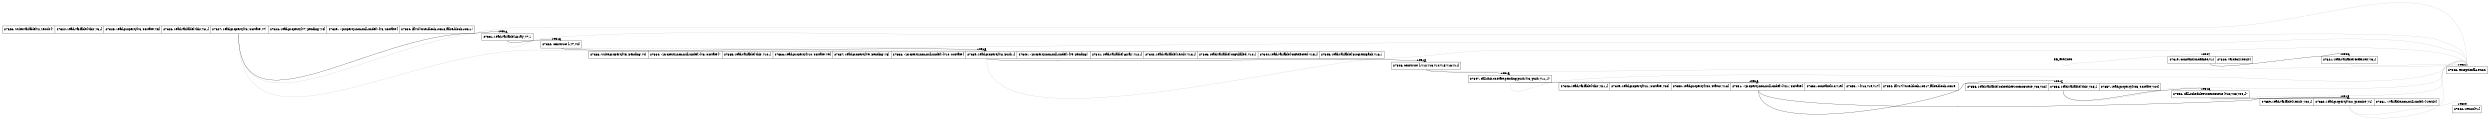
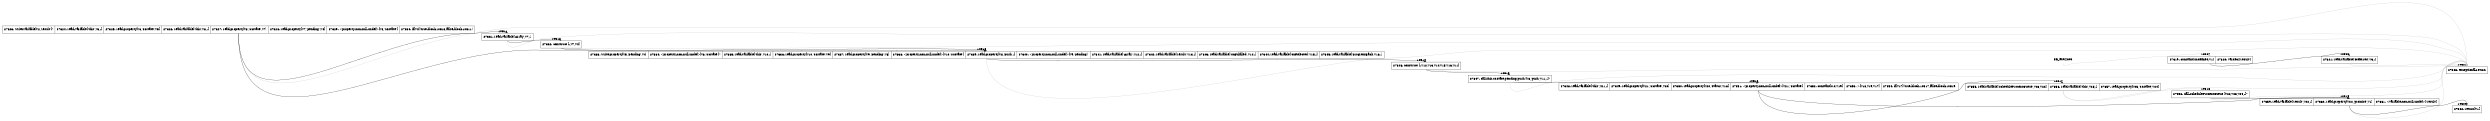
edge "27323: write-variable[v2,'result']*" -> "27333: write-property[v5,'pending',v4]": color gray -> black
edge "27355: read-variable['scheduleProcessQueue',v23,v22]" -> "27358: call-scheduleProcessQueue [v22,v23,v24,-]*": color black -> gray
edge "27359: read-variable['result',v22,-]" -> "27362: return[v1]": color gray -> black
